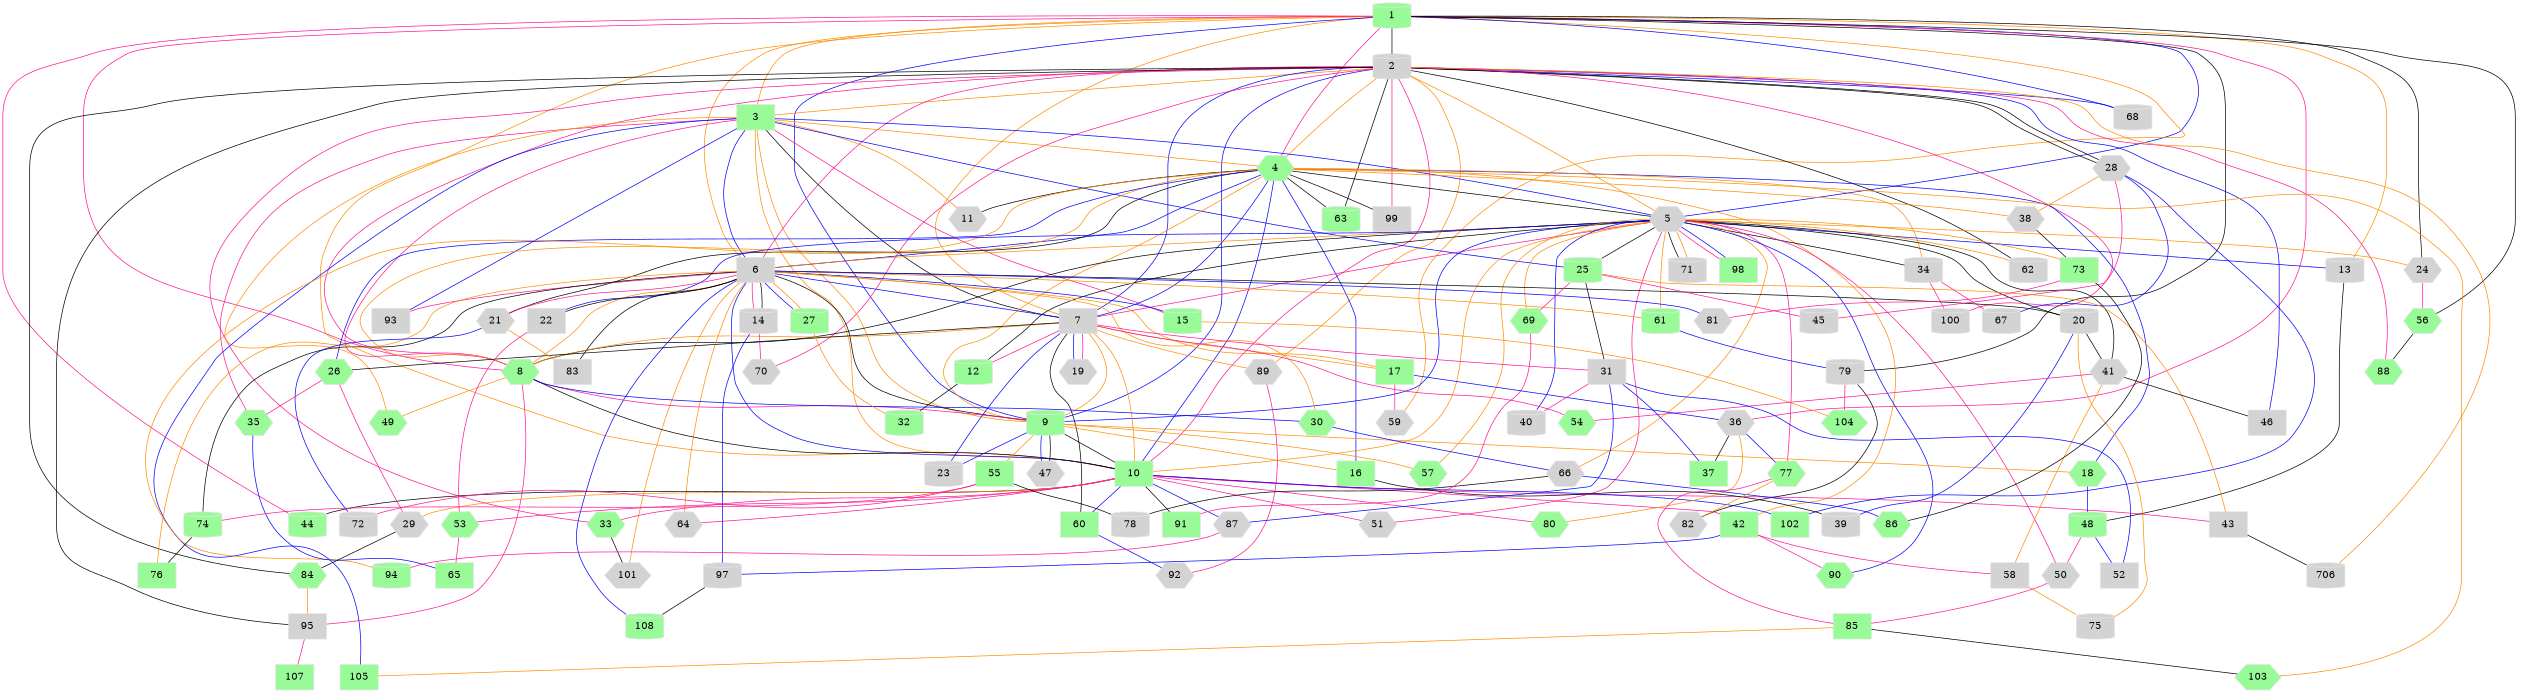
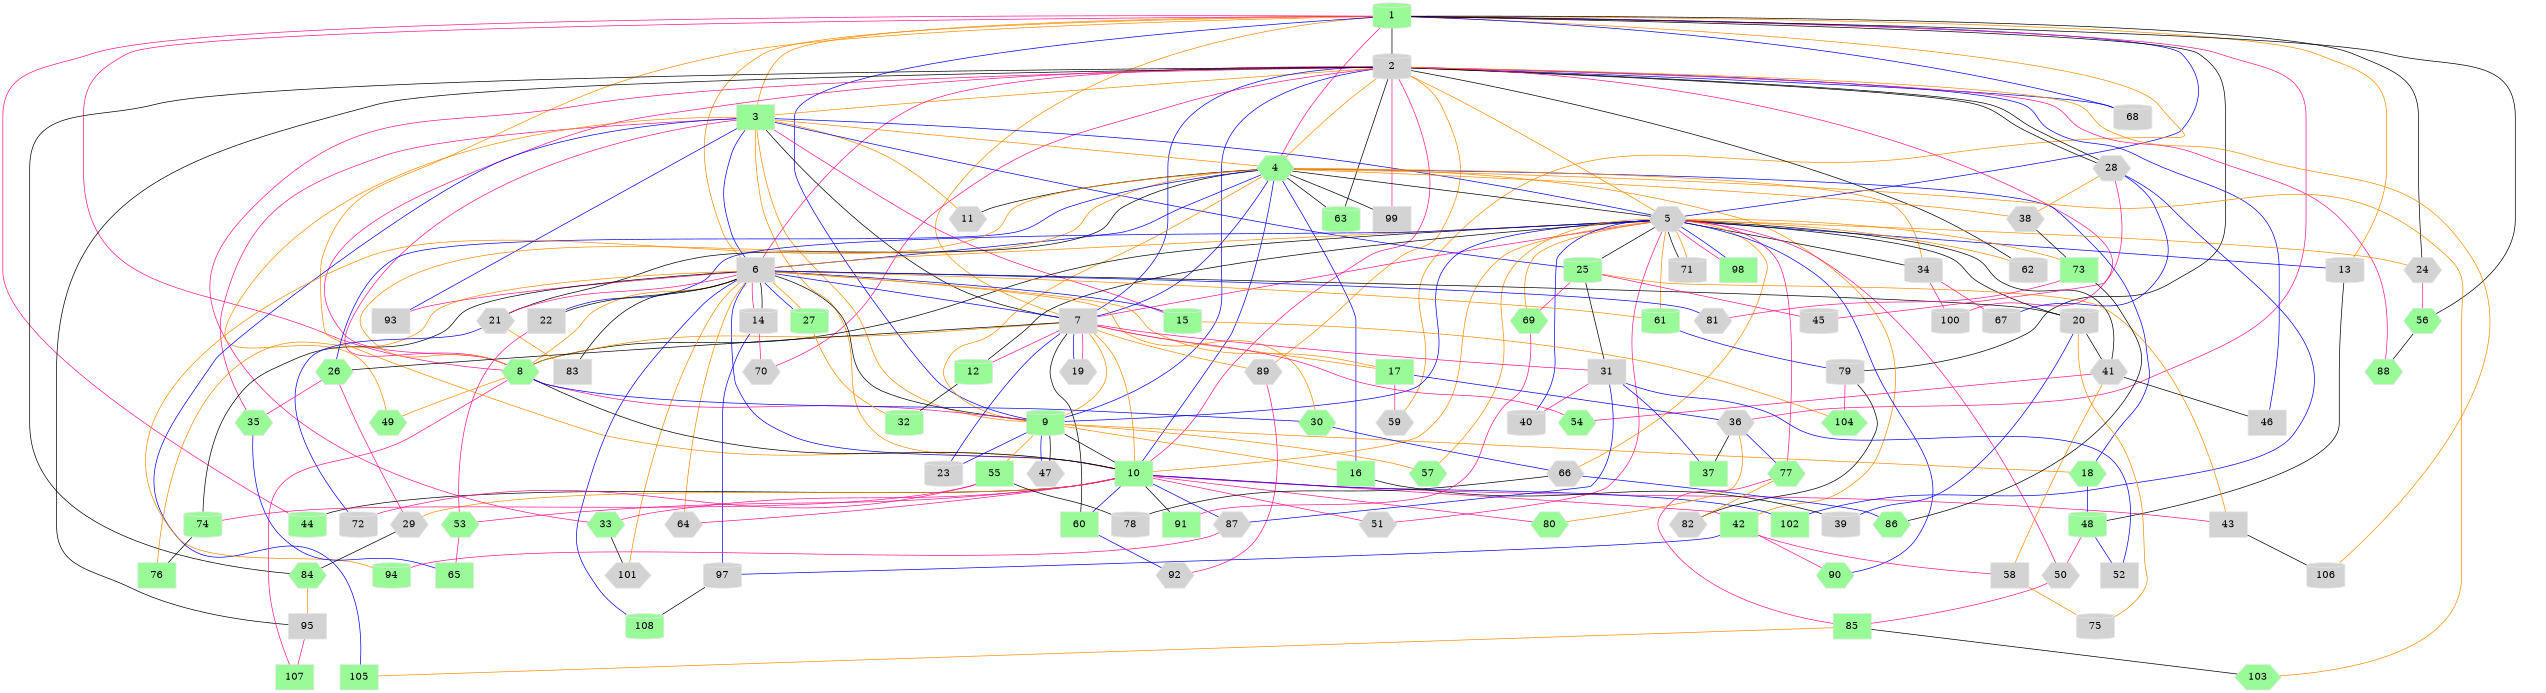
edge "8" -- "95": now "8" -- "107"
node "706": label "706" -> "106"
